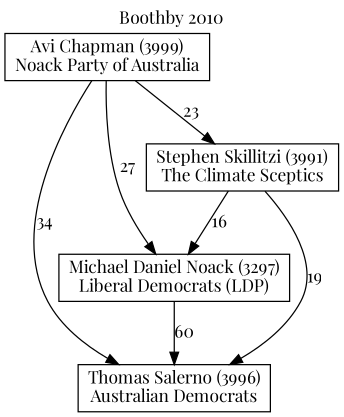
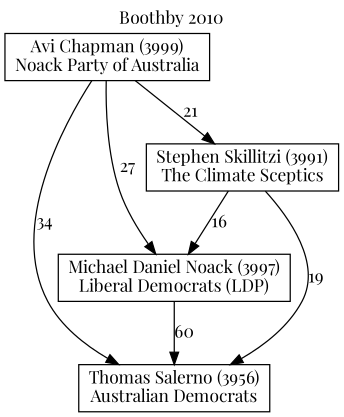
edge "Avi Chapman (3999) Noack Party of Australia" -> "Stephen Skillitzi (3991) The Climate Sceptics": label "23" -> "21"
node "Michael Daniel Noack (3297) Liberal Democrats (LDP)": label "Michael Daniel Noack (3297) Liberal Democrats (LDP)" -> "Michael Daniel Noack (3997) Liberal Democrats (LDP)"
node "Thomas Salerno (3996) Australian Democrats": label "Thomas Salerno (3996) Australian Democrats" -> "Thomas Salerno (3956) Australian Democrats"
